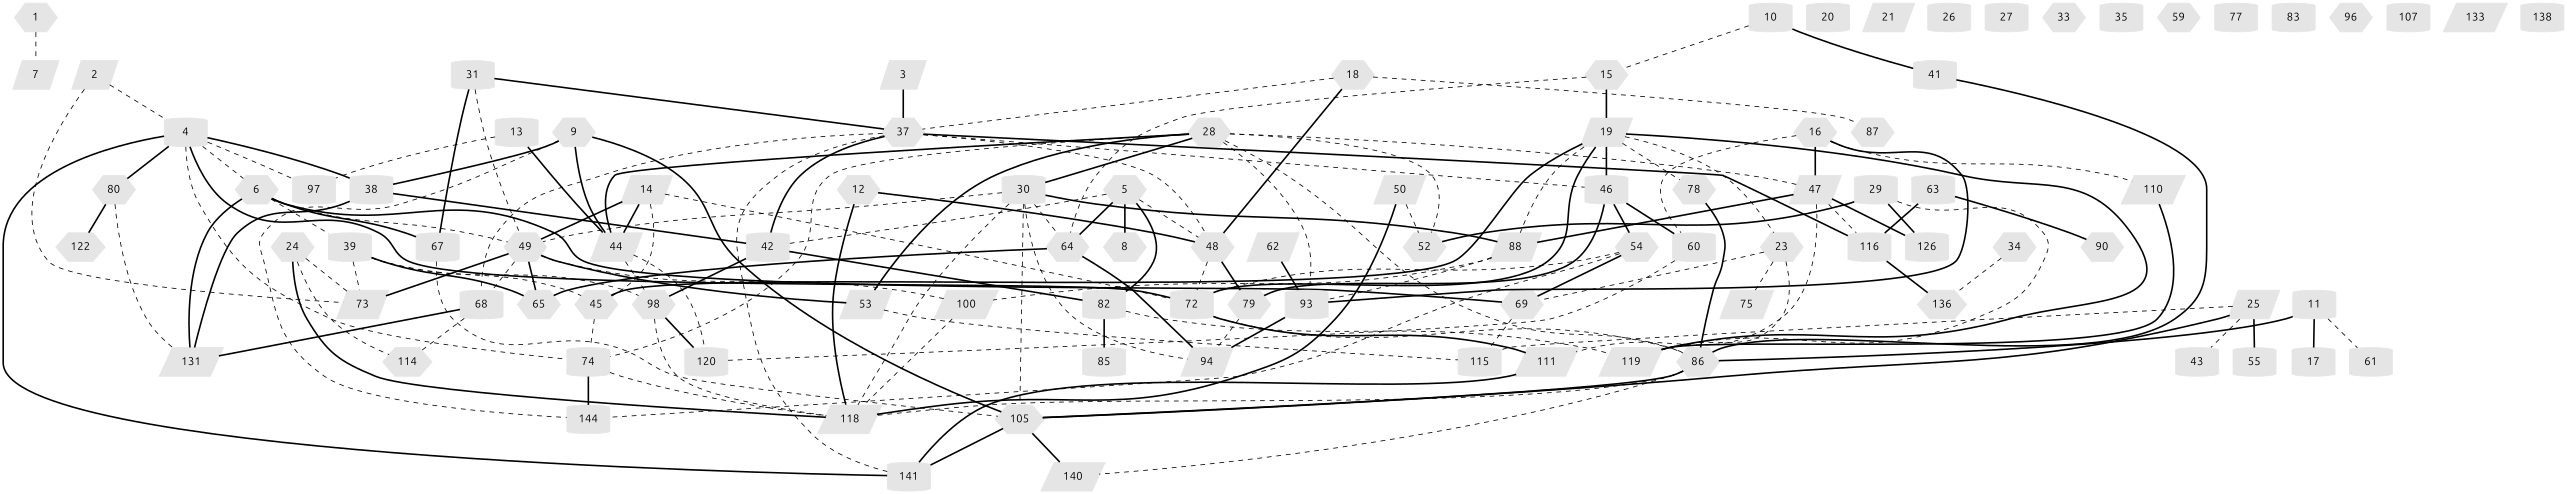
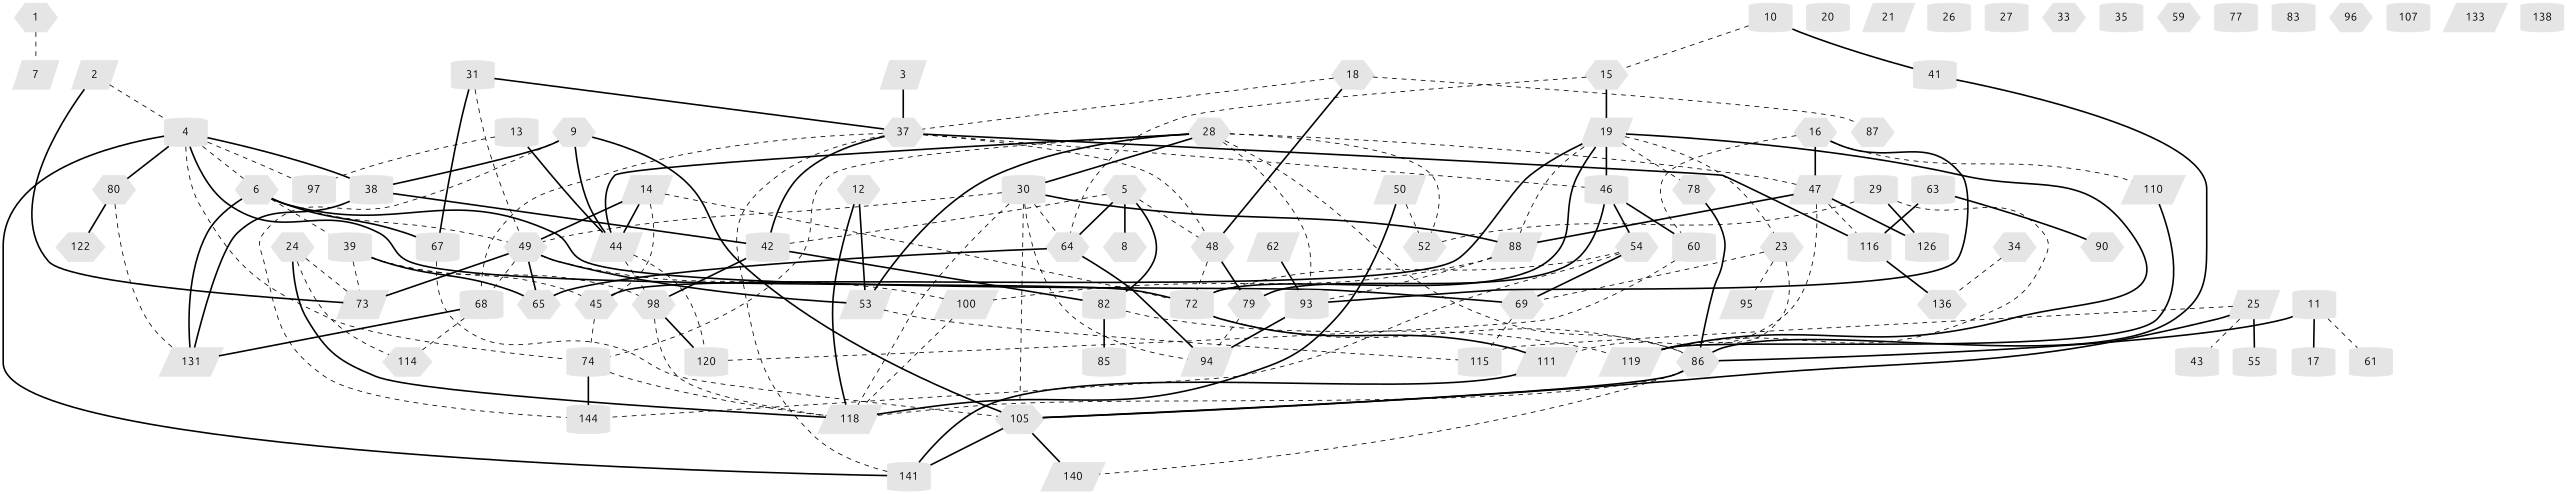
edge "12" -- "48": now "12" -- "53"
edge "29" -- "52": style bold -> dashed
edge "2" -- "73": style dashed -> bold
node "75": label "75" -> "95"
